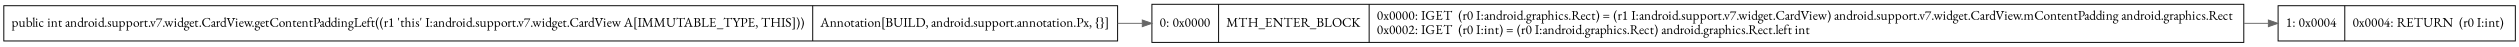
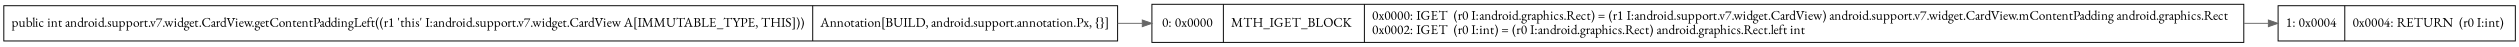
node "0: 0x0000": text "MTH_ENTER_BLOCK" -> "MTH_IGET_BLOCK"
